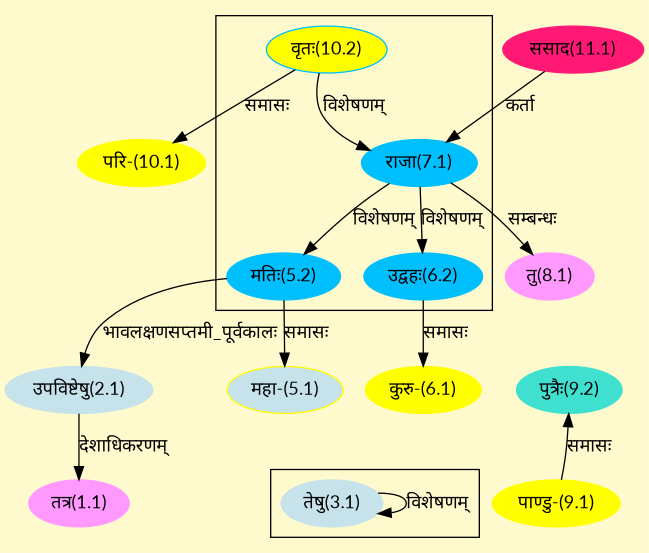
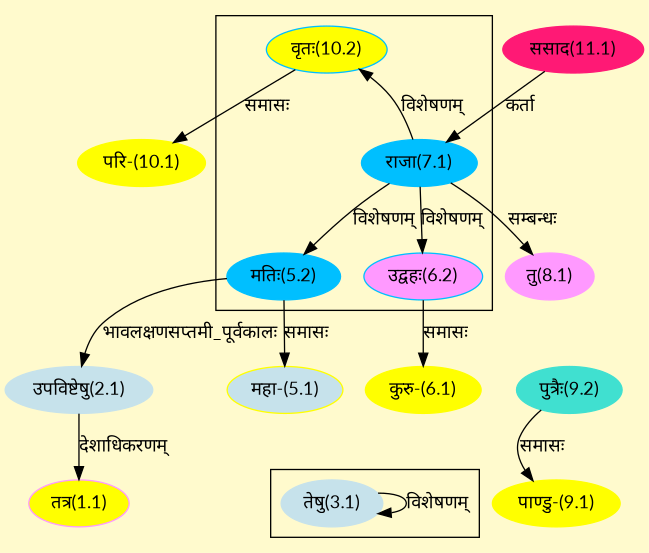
edge "वृतः(10.2)" -> "राजा(7.1)": reversed
node "उद्वहः(6.2)": fillcolor #00bfff -> #ff99ff
edge "पाण्डु-(9.1)" -> "पुत्रैः(9.2)": reversed
node "तत्र(1.1)": fillcolor #ff99ff -> #ffff00
